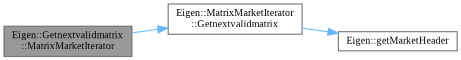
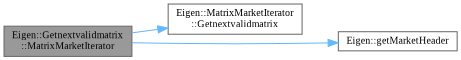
edge "Eigen::MatrixMarketIterator ::Getnextvalidmatrix" -> "Eigen::getMarketHeader": now "Eigen::Getnextvalidmatrix ::MatrixMarketIterator" -> "Eigen::getMarketHeader"
